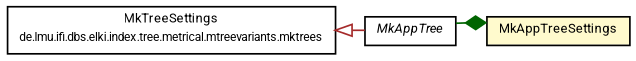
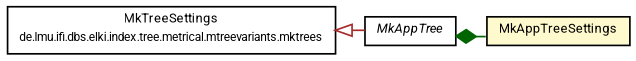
edge "MkAppTree" -> "MkAppTreeSettings": reversed
